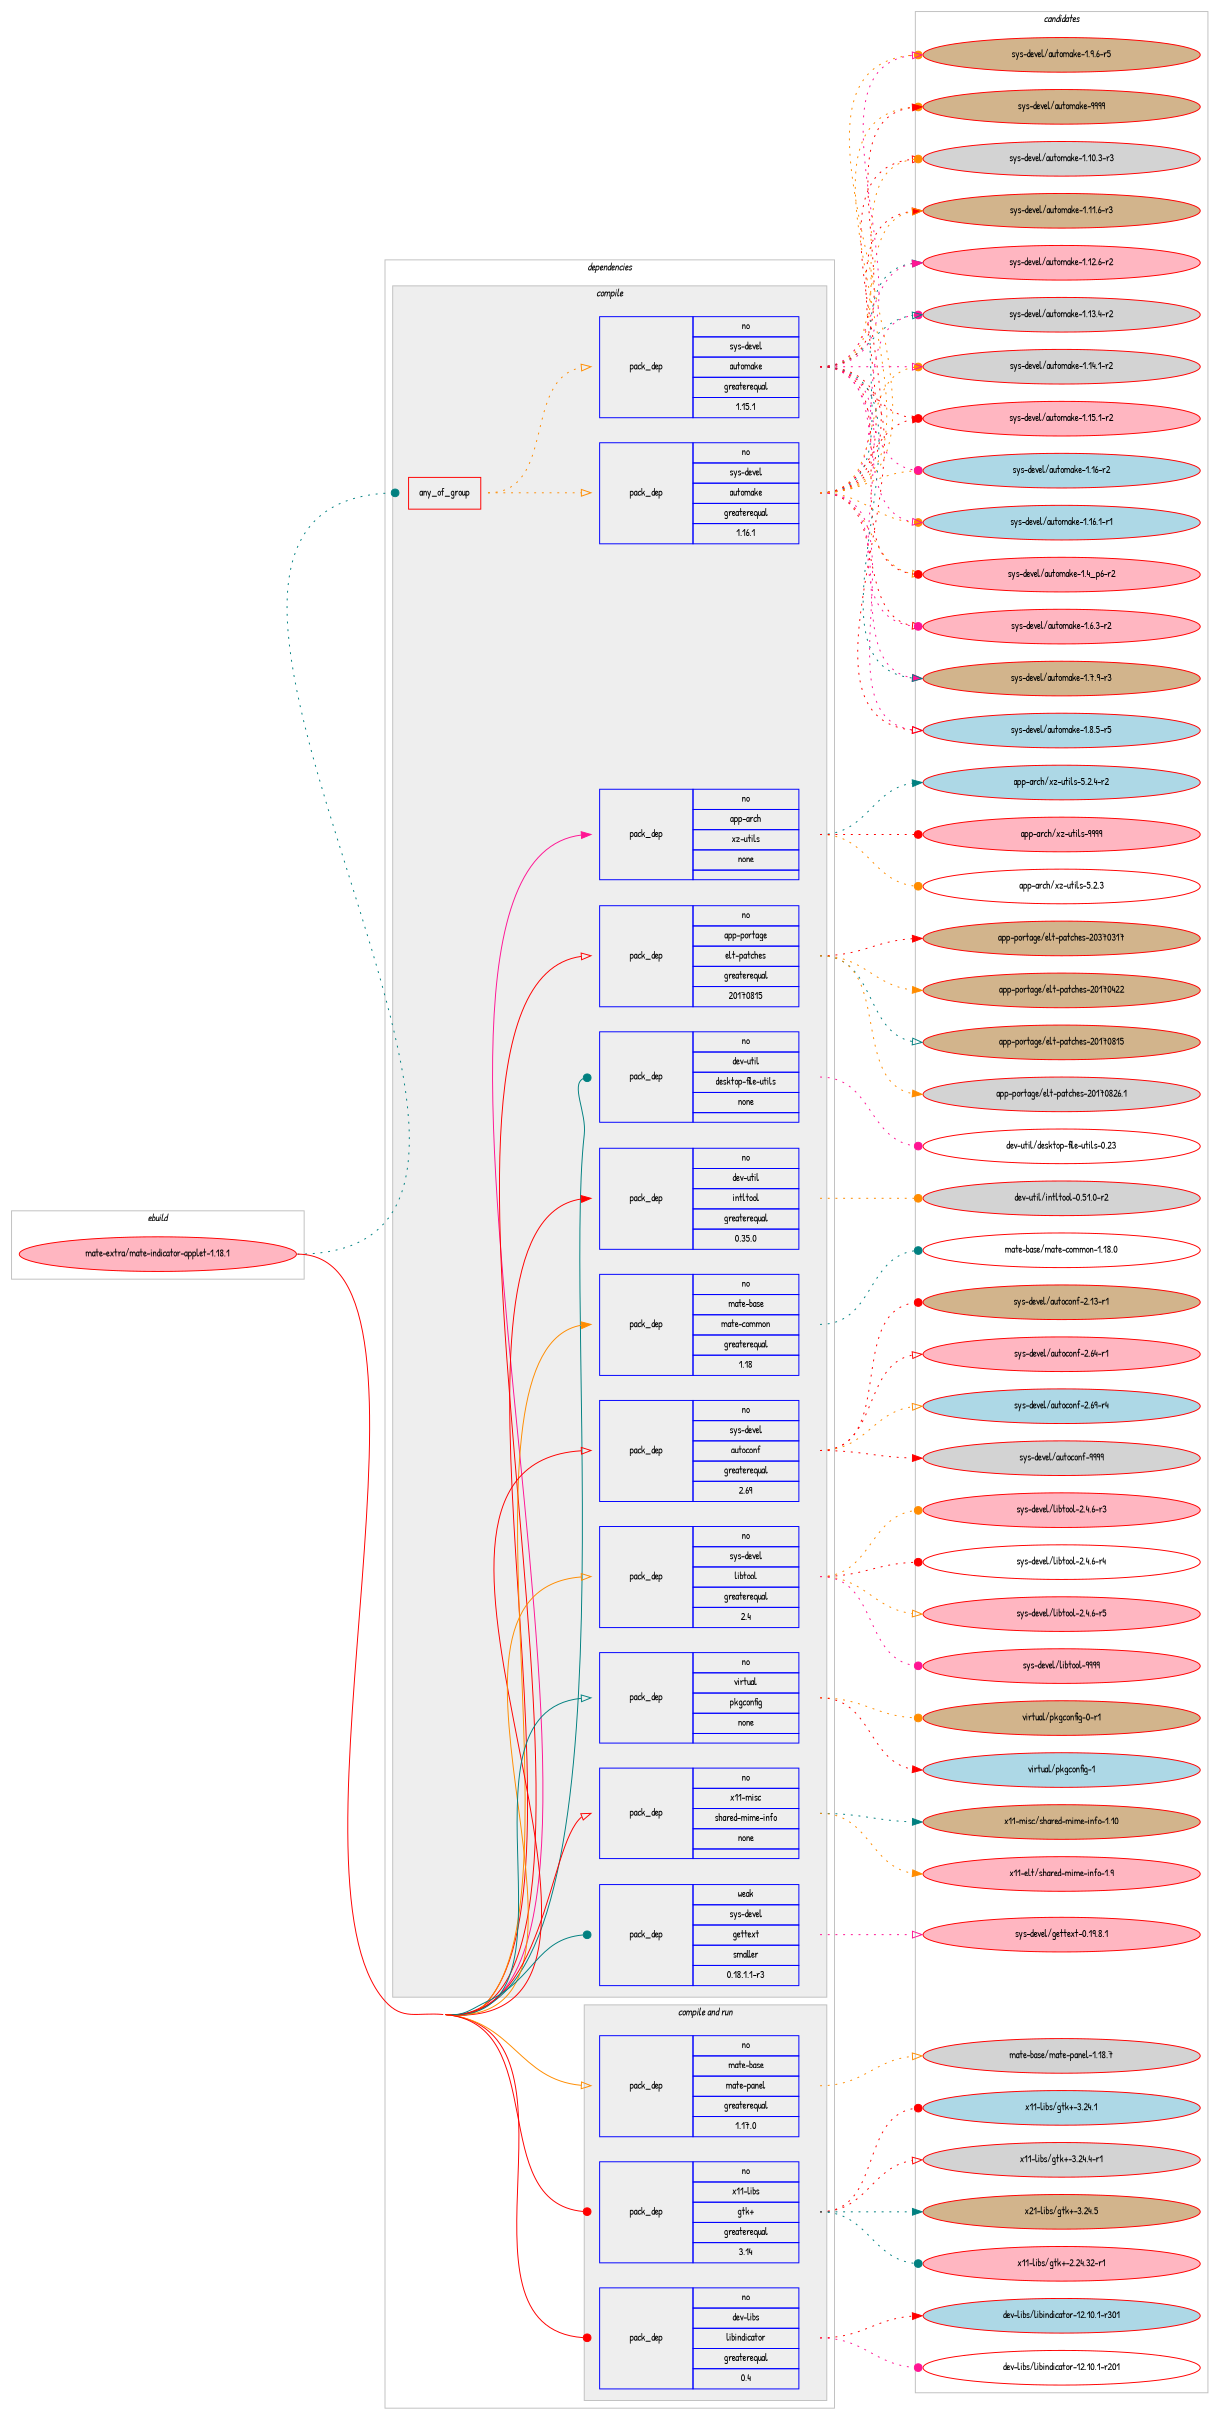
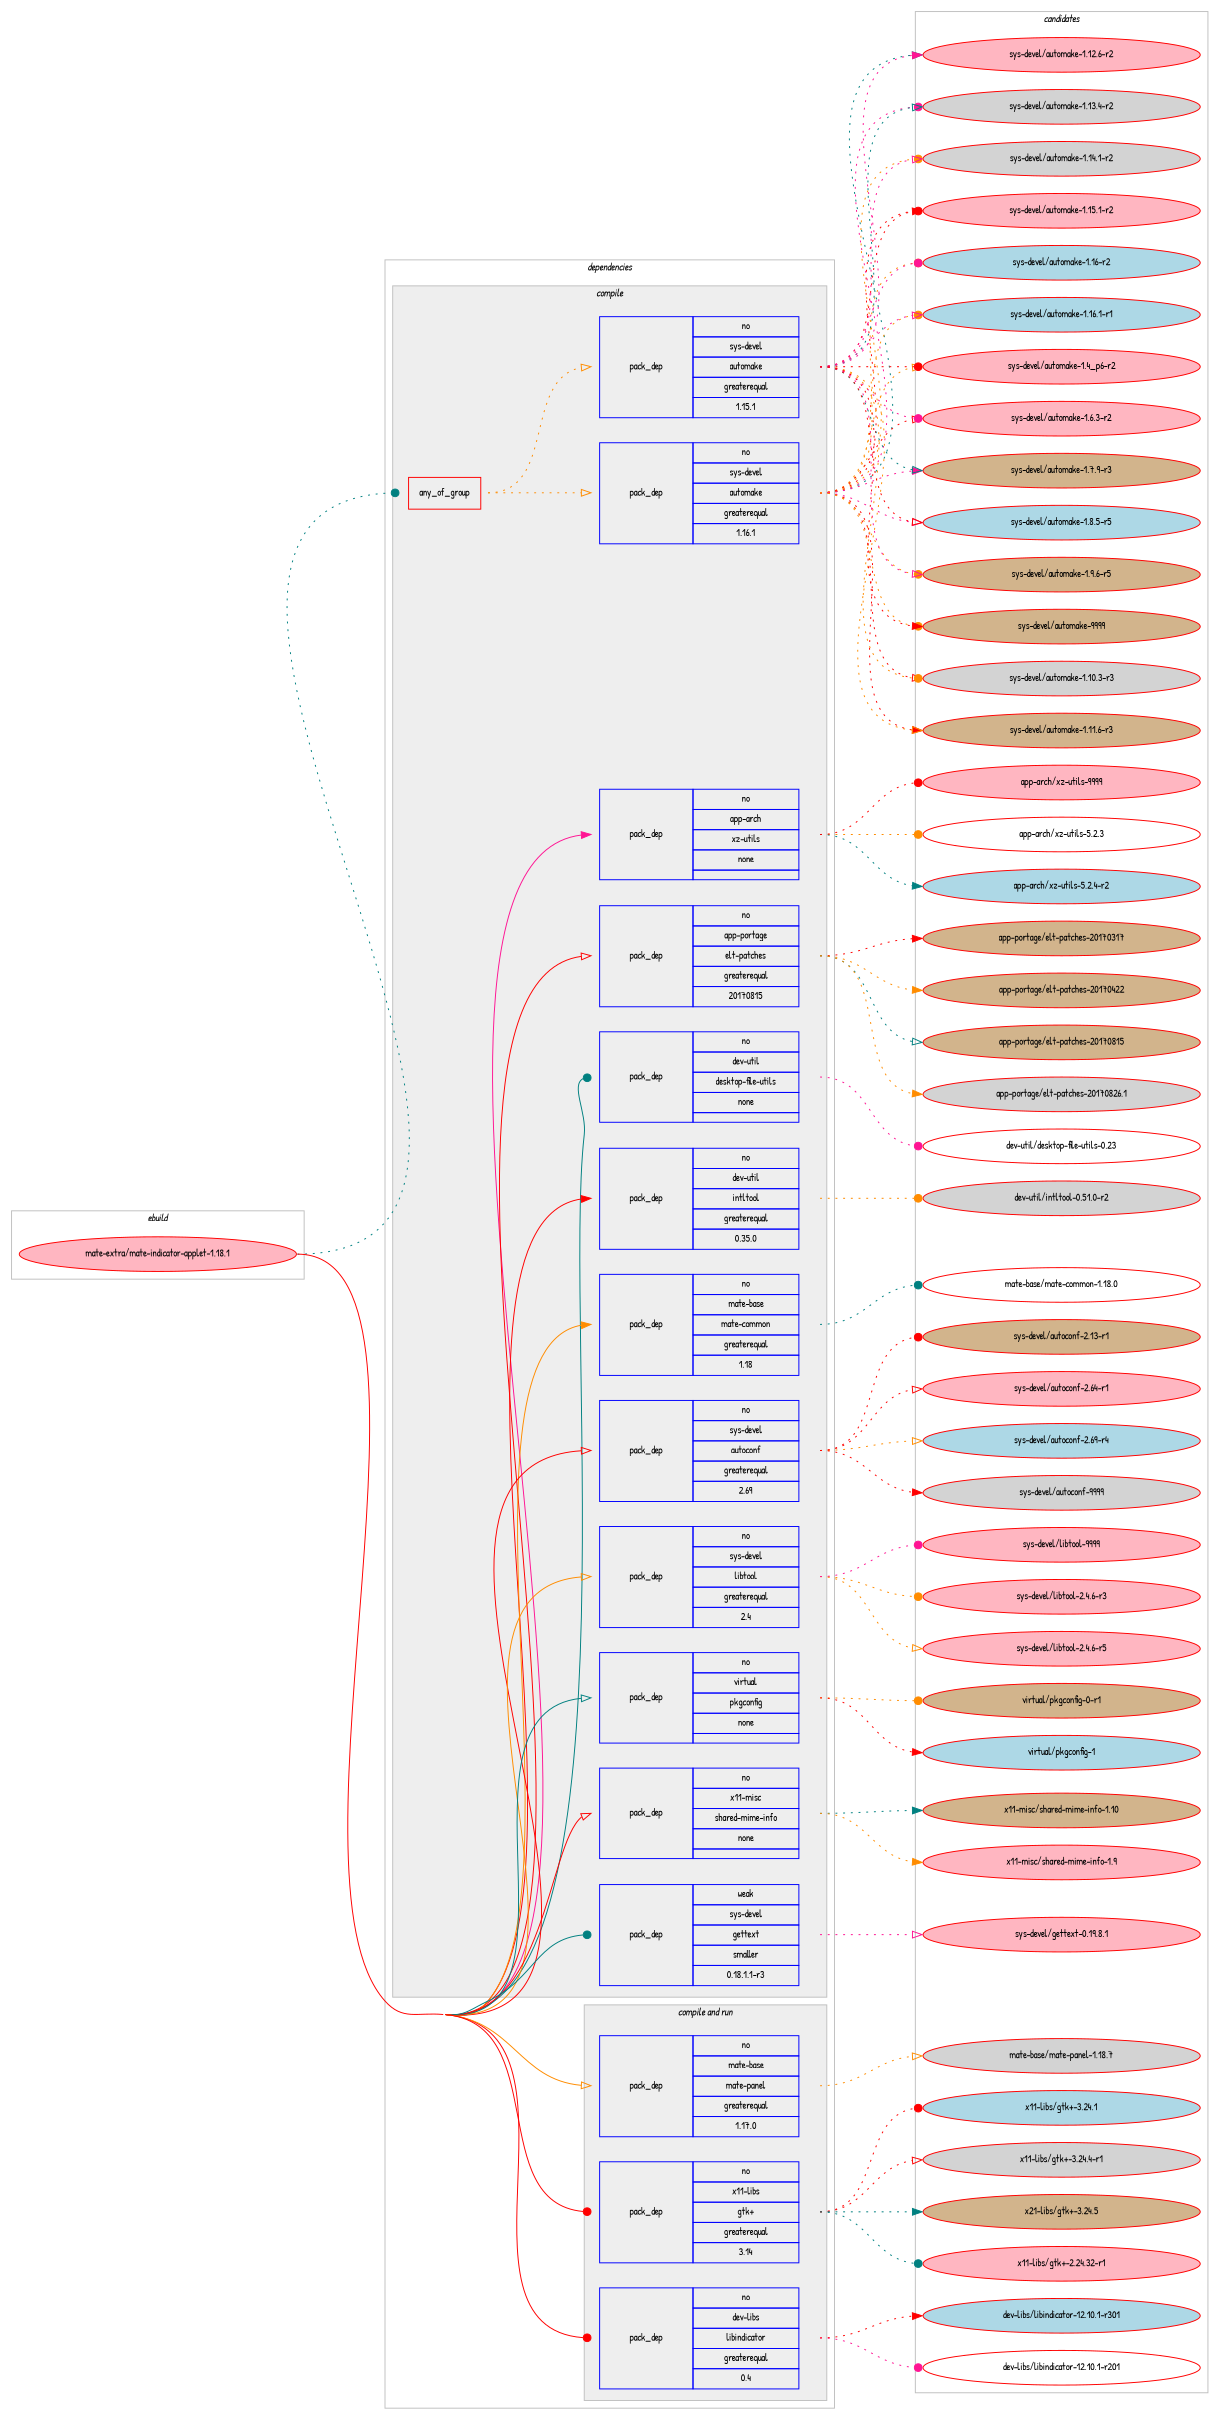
node "app-portage/elt-patches-20370317": label "app-portage/elt-patches-20370317" -> "app-portage/elt-patches-20170317"
node "sys-devel/libtool-2.4.6-r4": removed
node "x11-elt/shared-mime-info-1.9": label "x11-elt/shared-mime-info-1.9" -> "x11-misc/shared-mime-info-1.9"
